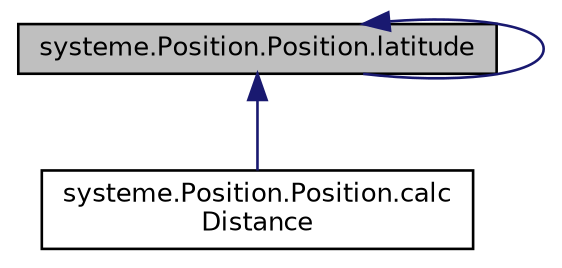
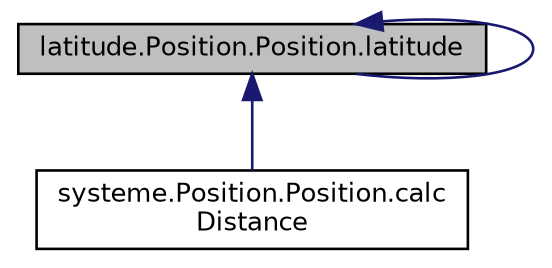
node "systeme.Position.Position.latitude": label "systeme.Position.Position.latitude" -> "latitude.Position.Position.latitude"
